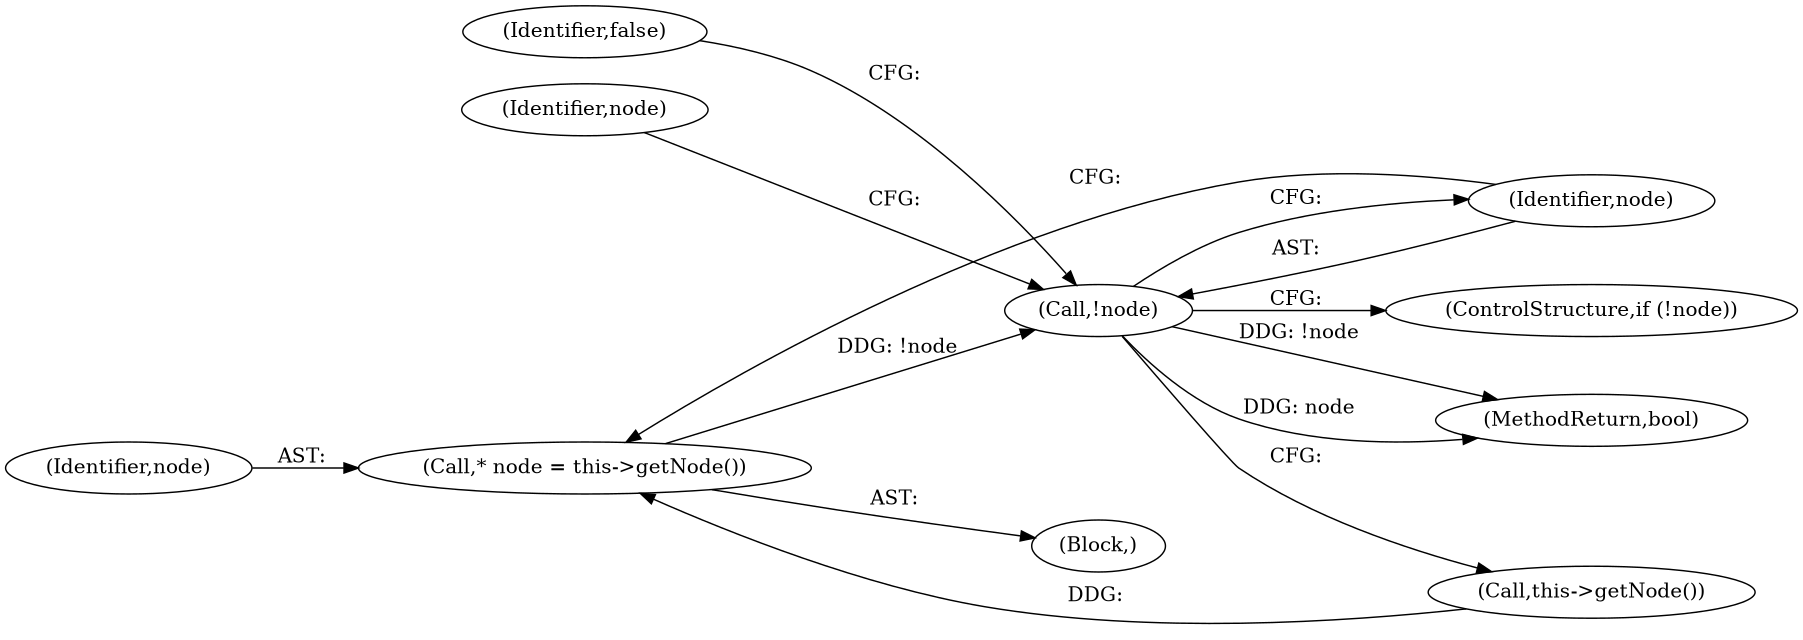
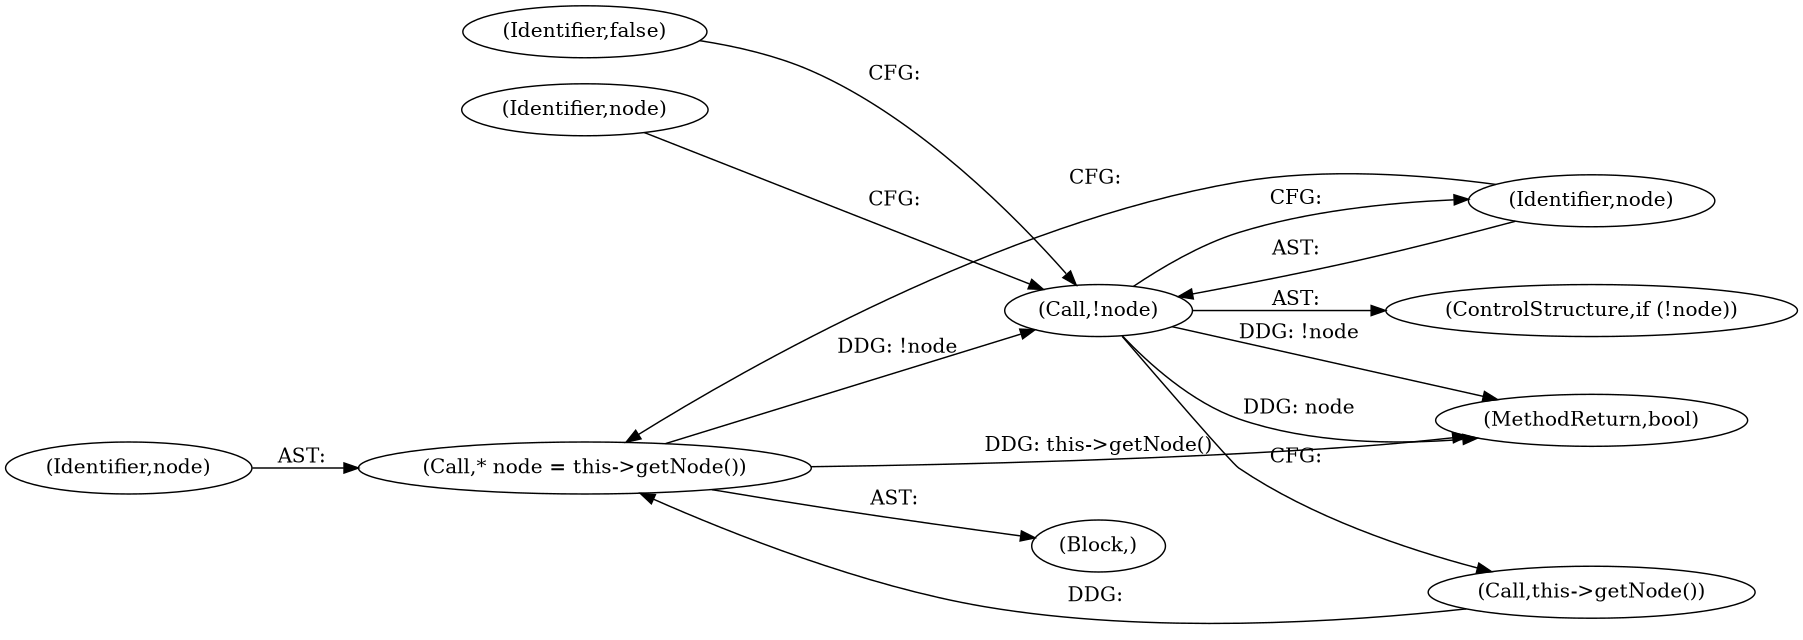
edge "(Call,!node)" -> "(ControlStructure,if (!node))": label "CFG: " -> "AST: "
edge "(Call,* node = this->getNode())" -> "(MethodReturn,bool)": added, label "DDG: this->getNode()"
